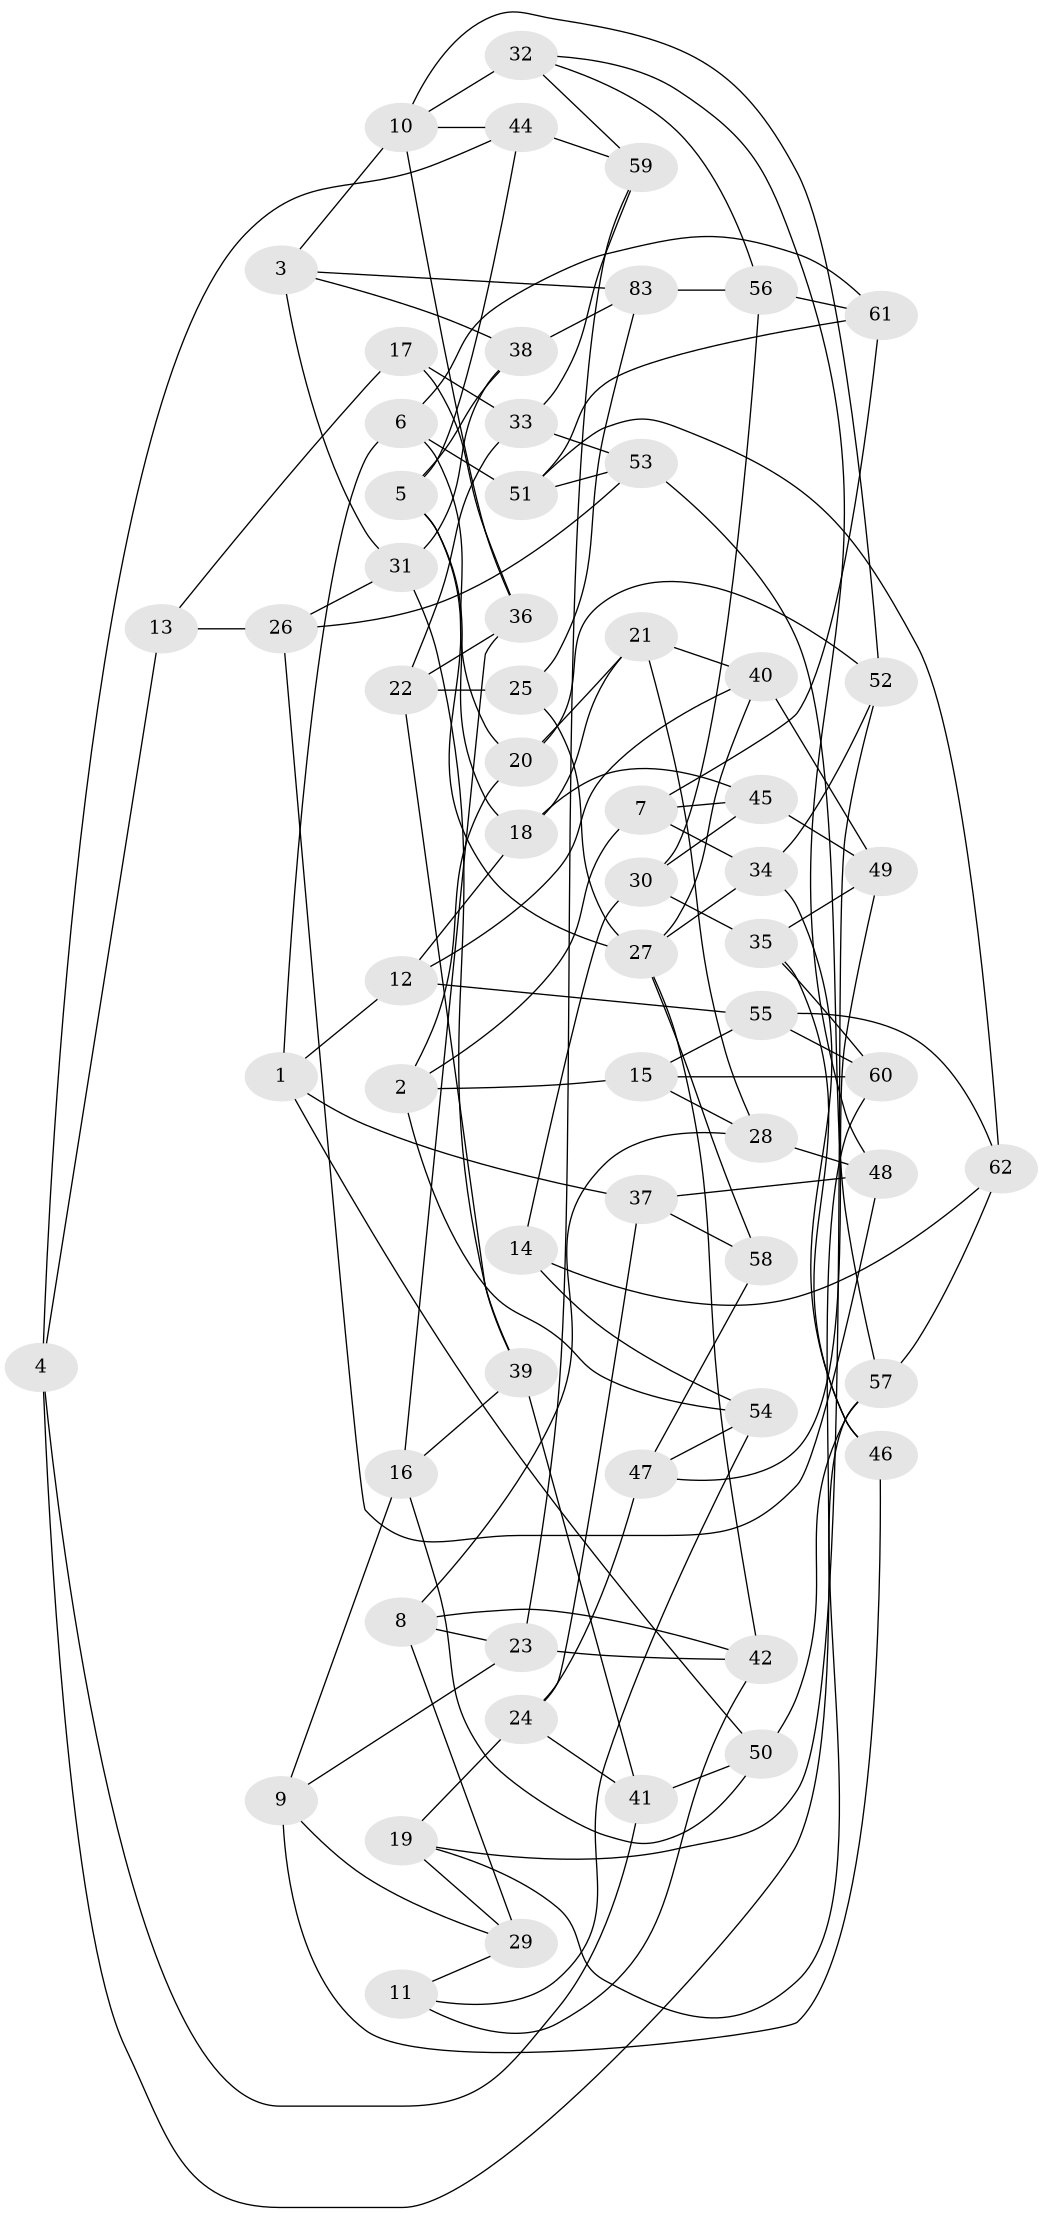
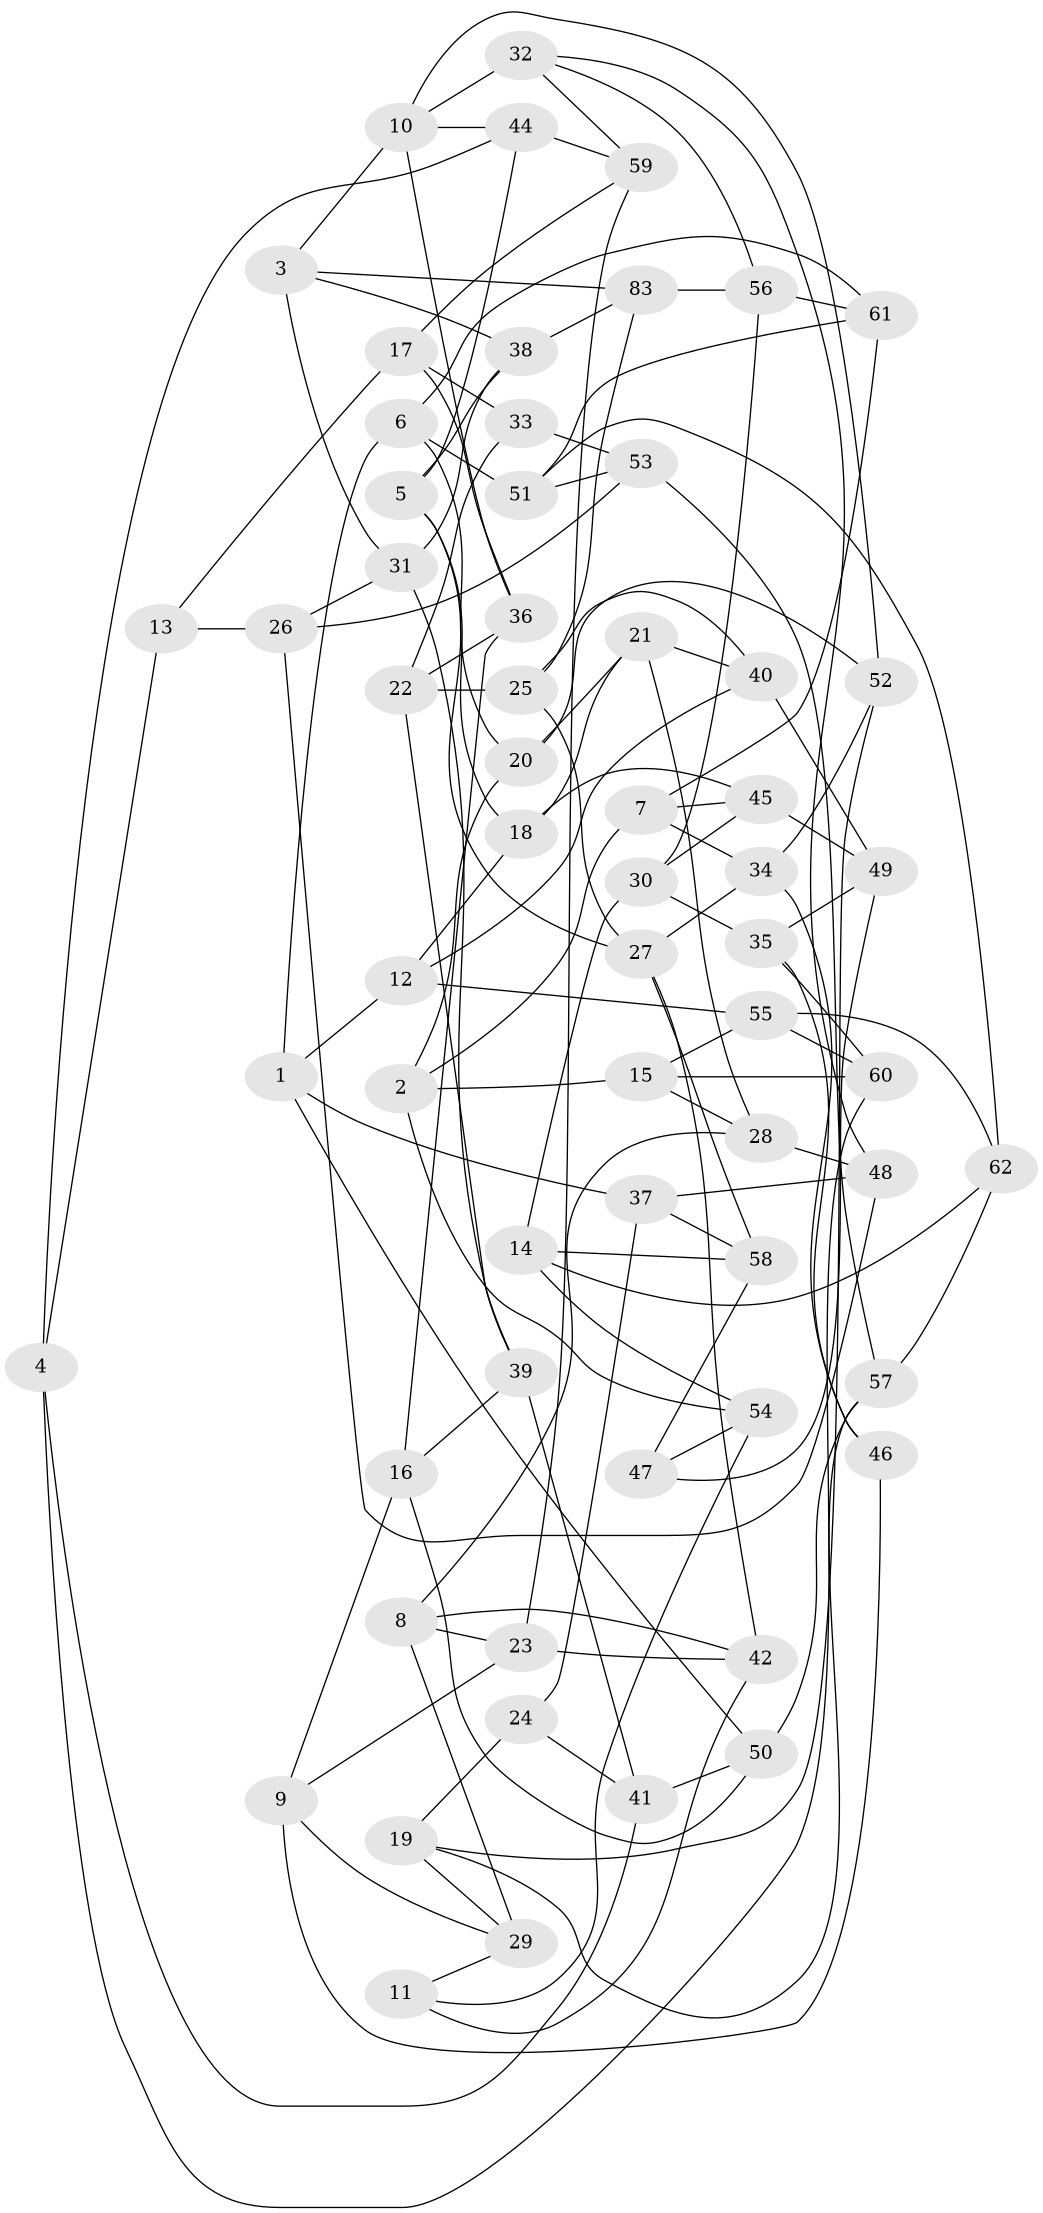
edge "59" -- "33": now "59" -- "17"
edge "40" -- "27": now "40" -- "25"
edge "14" -- "58": added
edge "47" -- "24": removed
